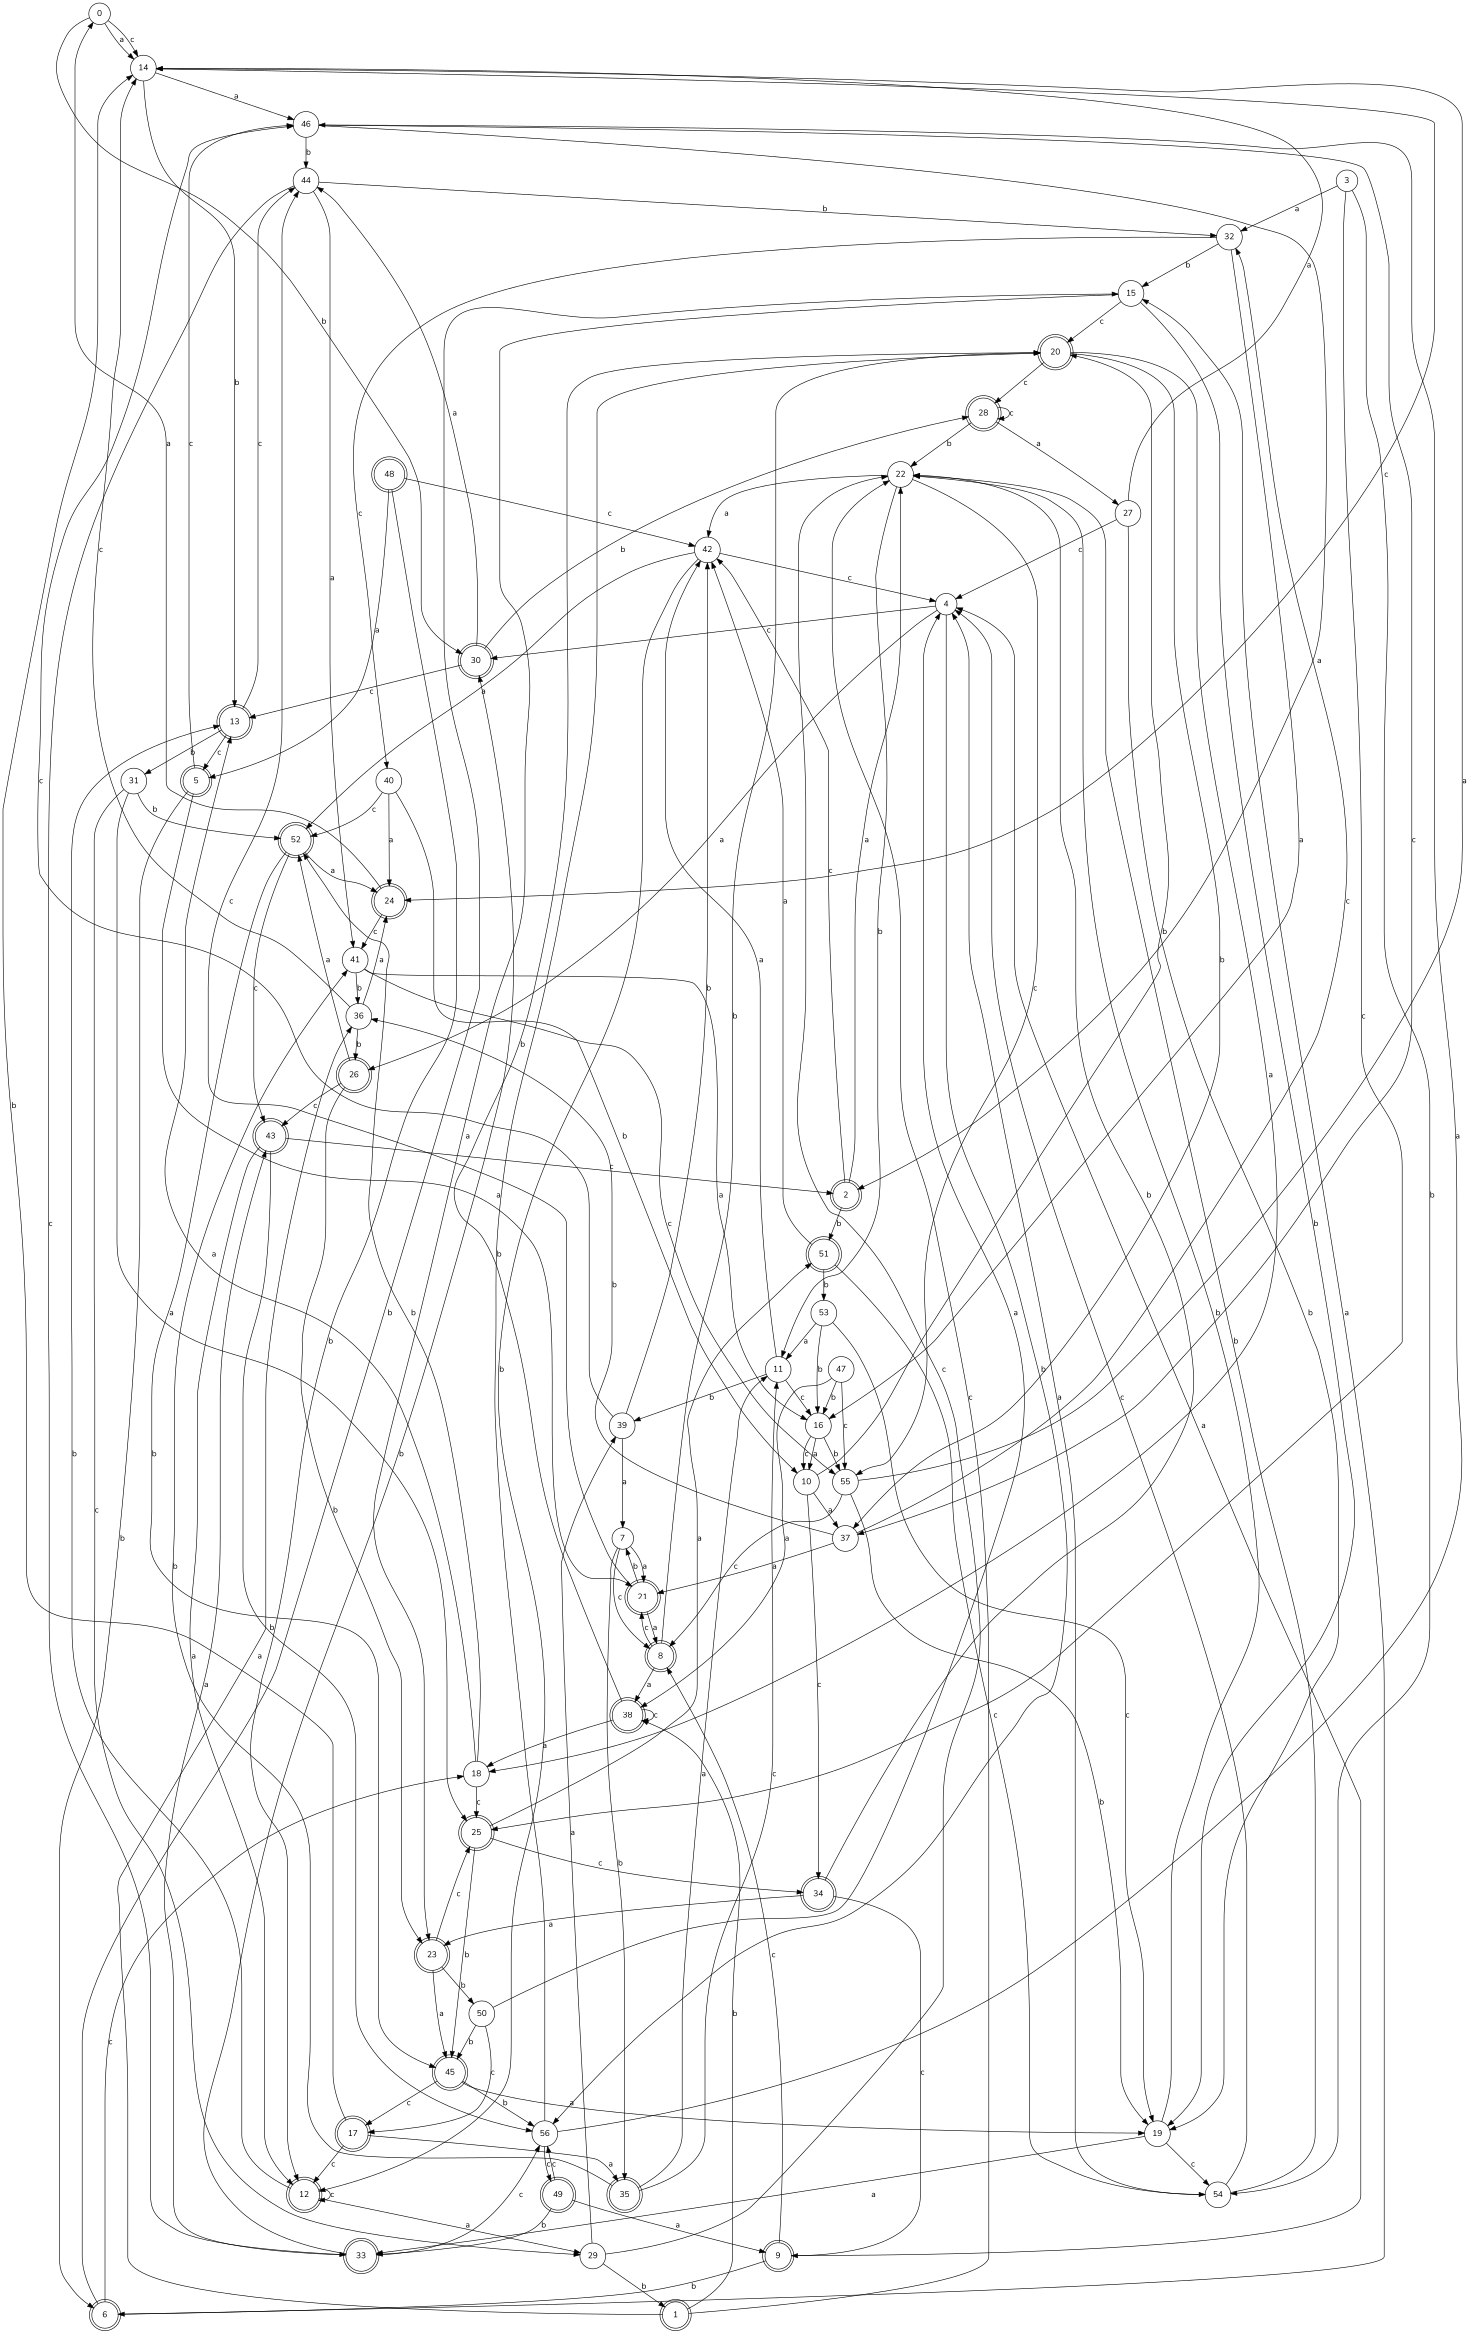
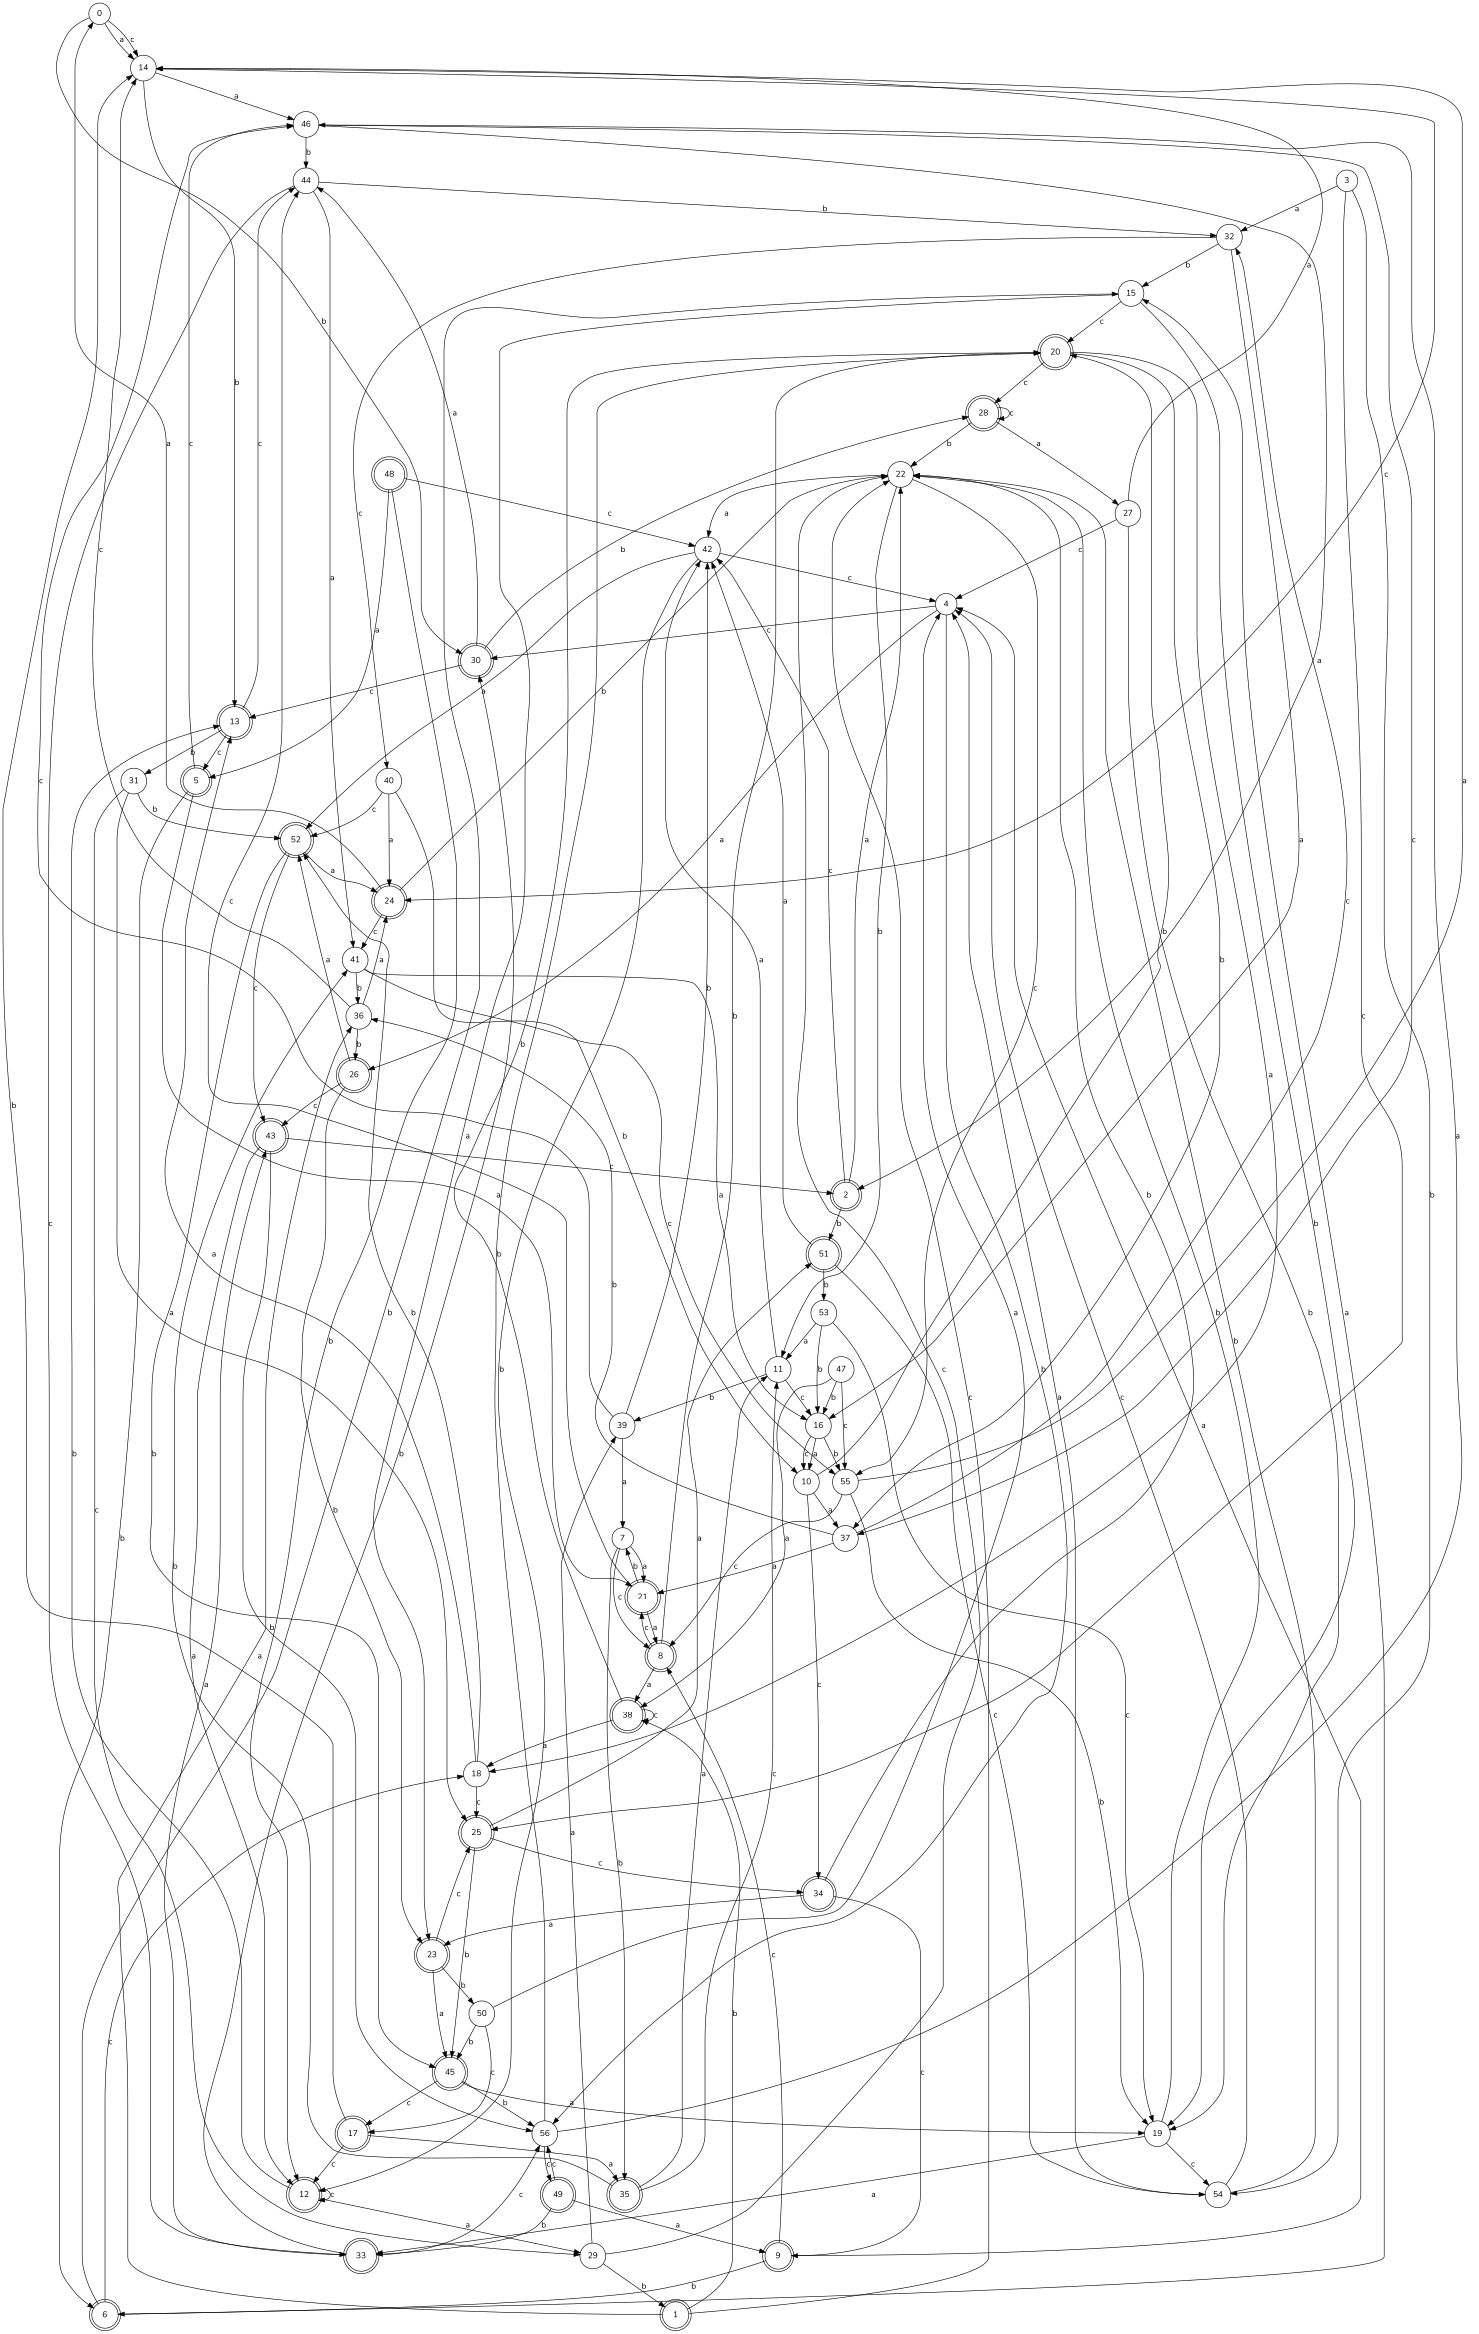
edge "24" -> "22": added, label "b"
